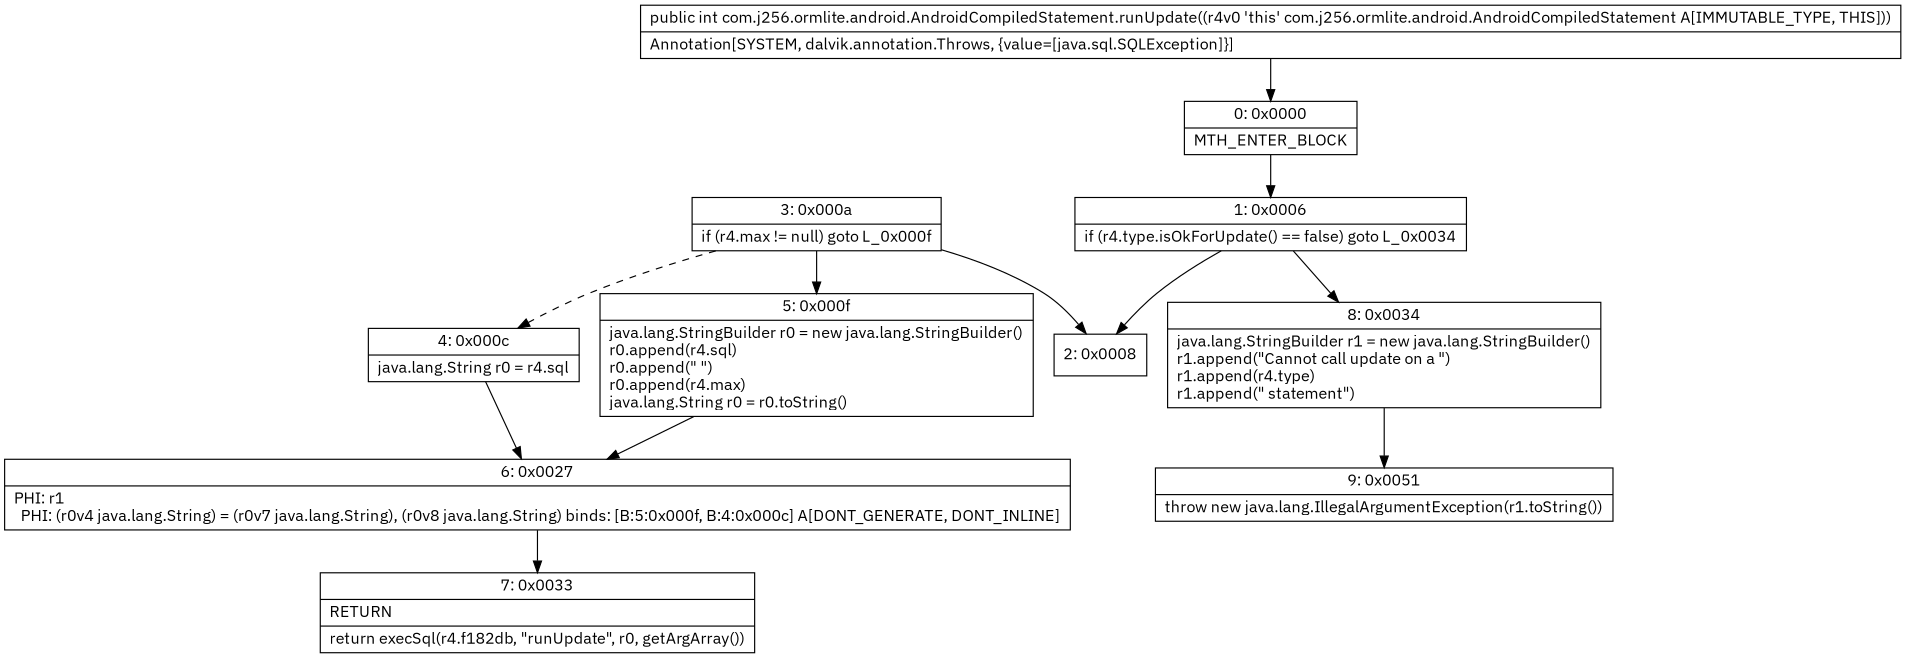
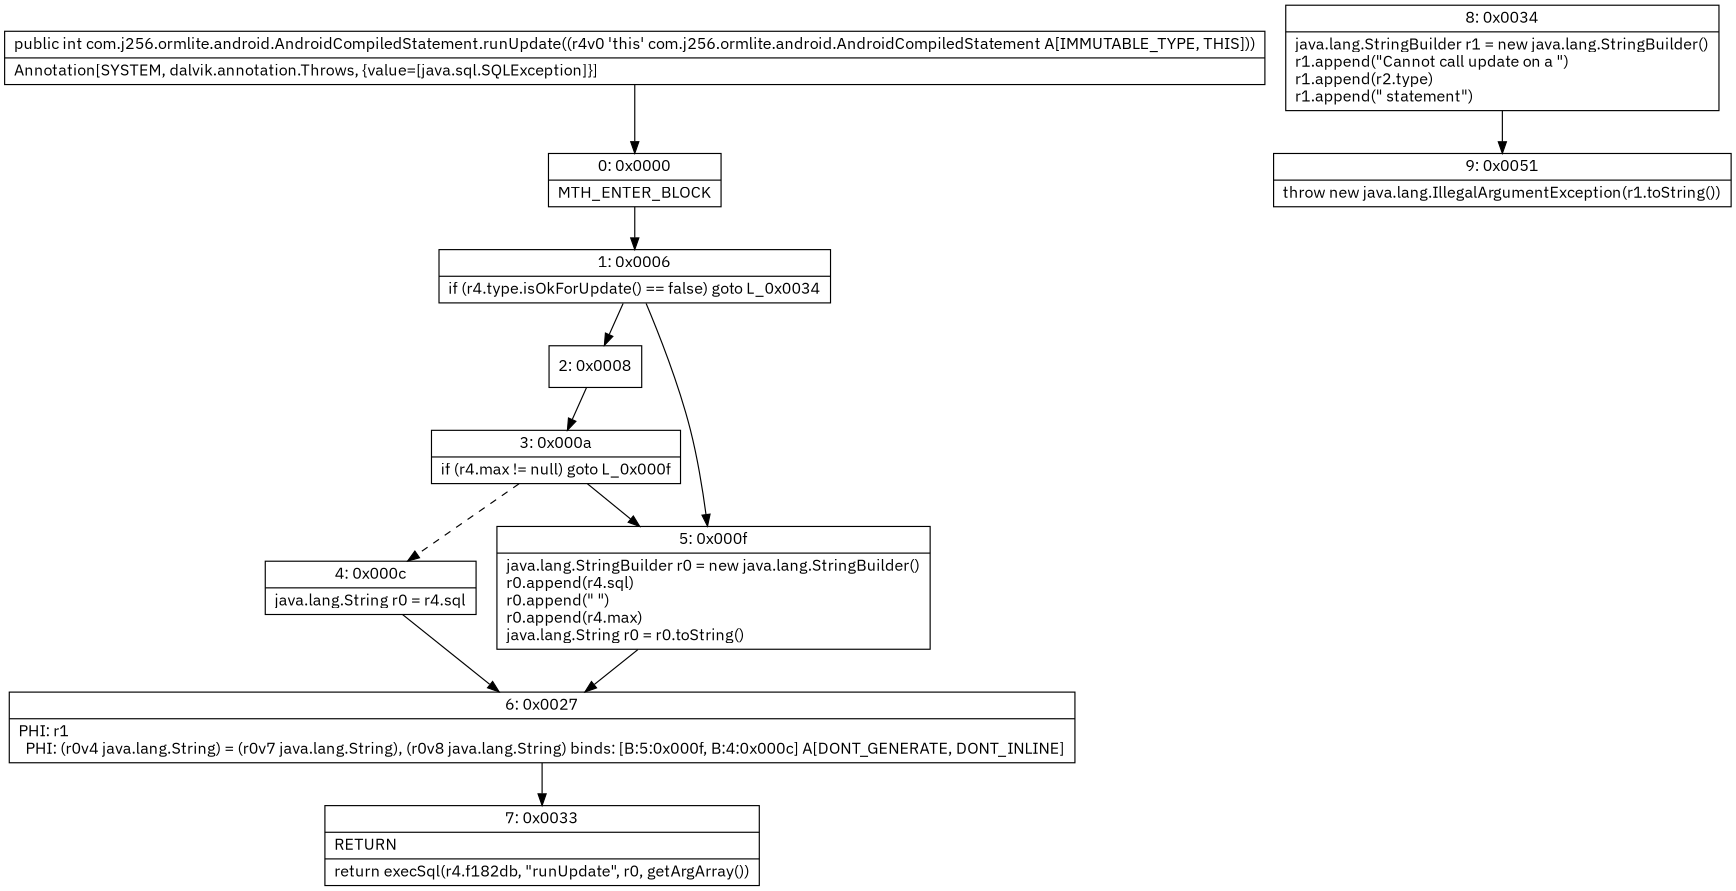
edge "1: 0x0006" -> "8: 0x0034": now "1: 0x0006" -> "5: 0x000f"
edge "3: 0x000a" -> "2: 0x0008": reversed
node "8: 0x0034": text "r1.append(r4.type)" -> "r1.append(r2.type)"
